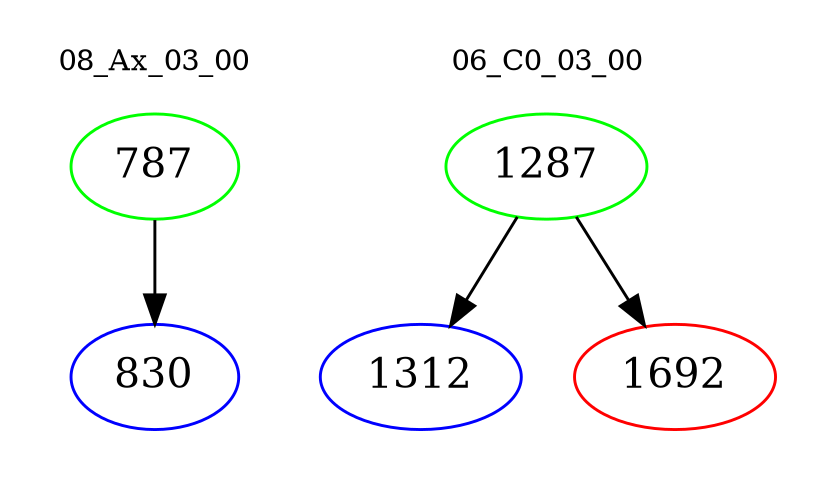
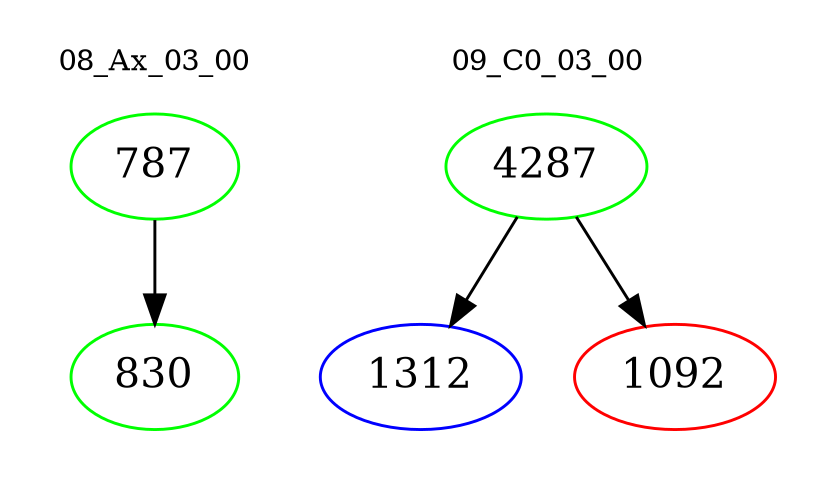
cluster "06_C0_03_00": label "06_C0_03_00" -> "09_C0_03_00"
node "1287": label "1287" -> "4287"
node "830": color blue -> green
node "1692": label "1692" -> "1092"
